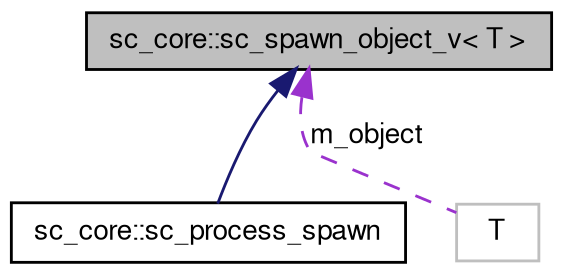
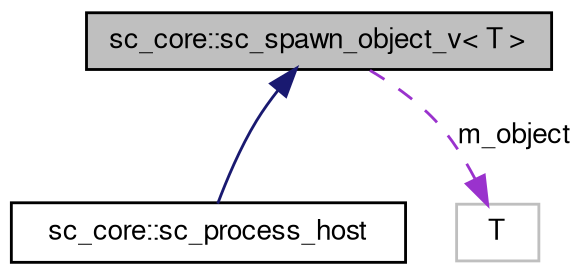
edge "T" -> "sc_core::sc_spawn_object_v< T >": reversed
node "sc_core::sc_process_spawn": label "sc_core::sc_process_spawn" -> "sc_core::sc_process_host"
